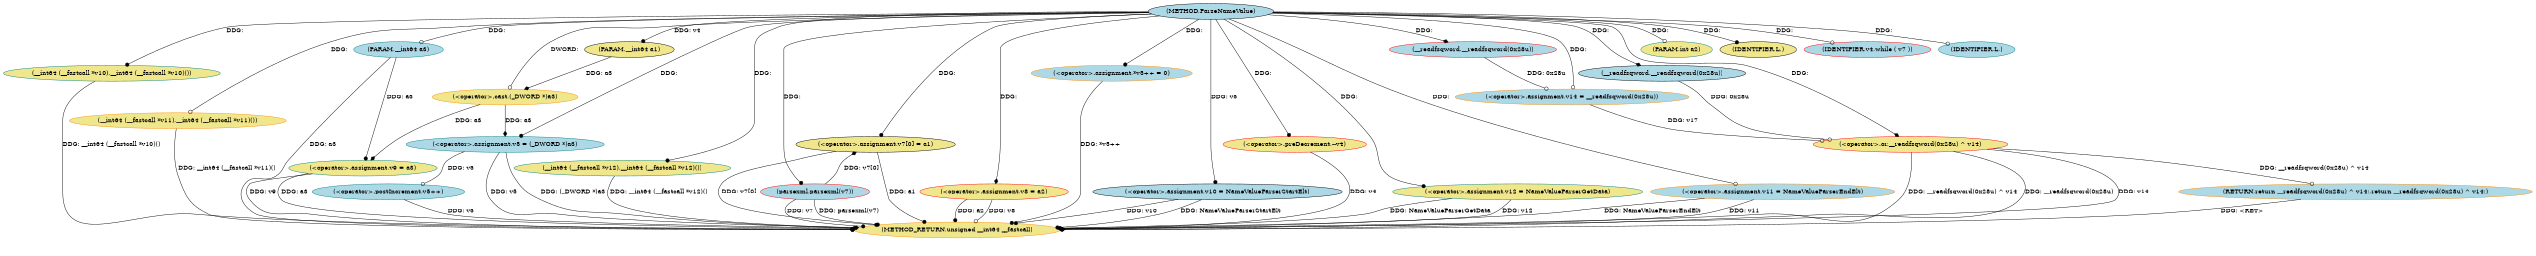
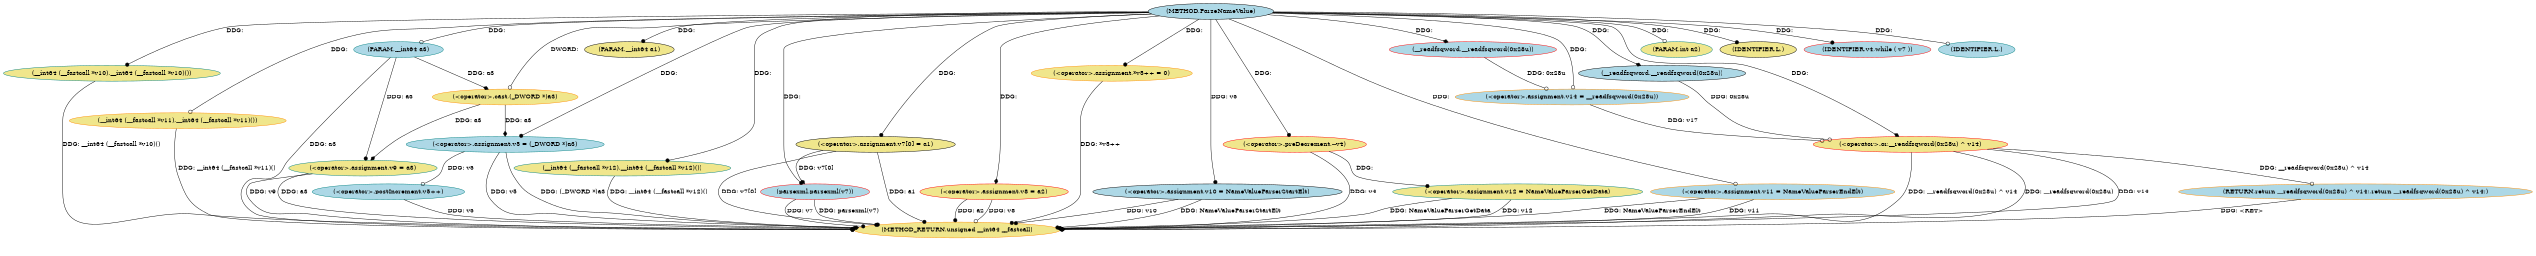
edge "(METHOD,ParseNameValue)" -> "(IDENTIFIER,v4,while ( v7 ))": arrowhead odot -> dot
edge "(METHOD,ParseNameValue)" -> "(PARAM,__int64 a1)": label "DDG: v4" -> "DDG: "
edge "(PARAM,__int64 a1)" -> "(<operator>.cast,(_DWORD *)a3)": now "(PARAM,__int64 a3)" -> "(<operator>.cast,(_DWORD *)a3)"
node "(<operator>.assignment,*v5++ = 0)": fillcolor lightblue -> khaki
edge "(METHOD,ParseNameValue)" -> "(<operator>.assignment,v12 = NameValueParserGetData)": now "(<operator>.preDecrement,--v4)" -> "(<operator>.assignment,v12 = NameValueParserGetData)"
edge "(parsexml,parsexml(v7))" -> "(<operator>.assignment,v7[0] = a1)": reversed
